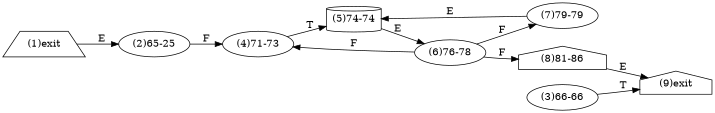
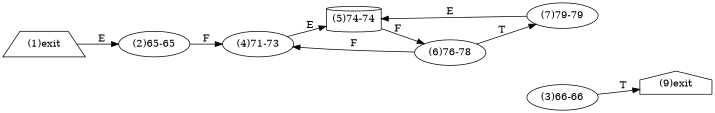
edge "(4)71-73" -> "(5)74-74": label "T" -> "E"
edge "(5)74-74" -> "(6)76-78": label "E" -> "F"
edge "(6)76-78" -> "(7)79-79": label "F" -> "T"
node "(2)65-25": label "(2)65-25" -> "(2)65-65"
node "(8)81-86": removed
